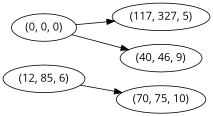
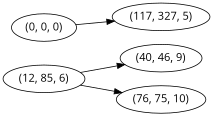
edge "(0, 0, 0)" -> "(40, 46, 9)": now "(12, 85, 6)" -> "(40, 46, 9)"
node "(70, 75, 10)": label "(70, 75, 10)" -> "(76, 75, 10)"
